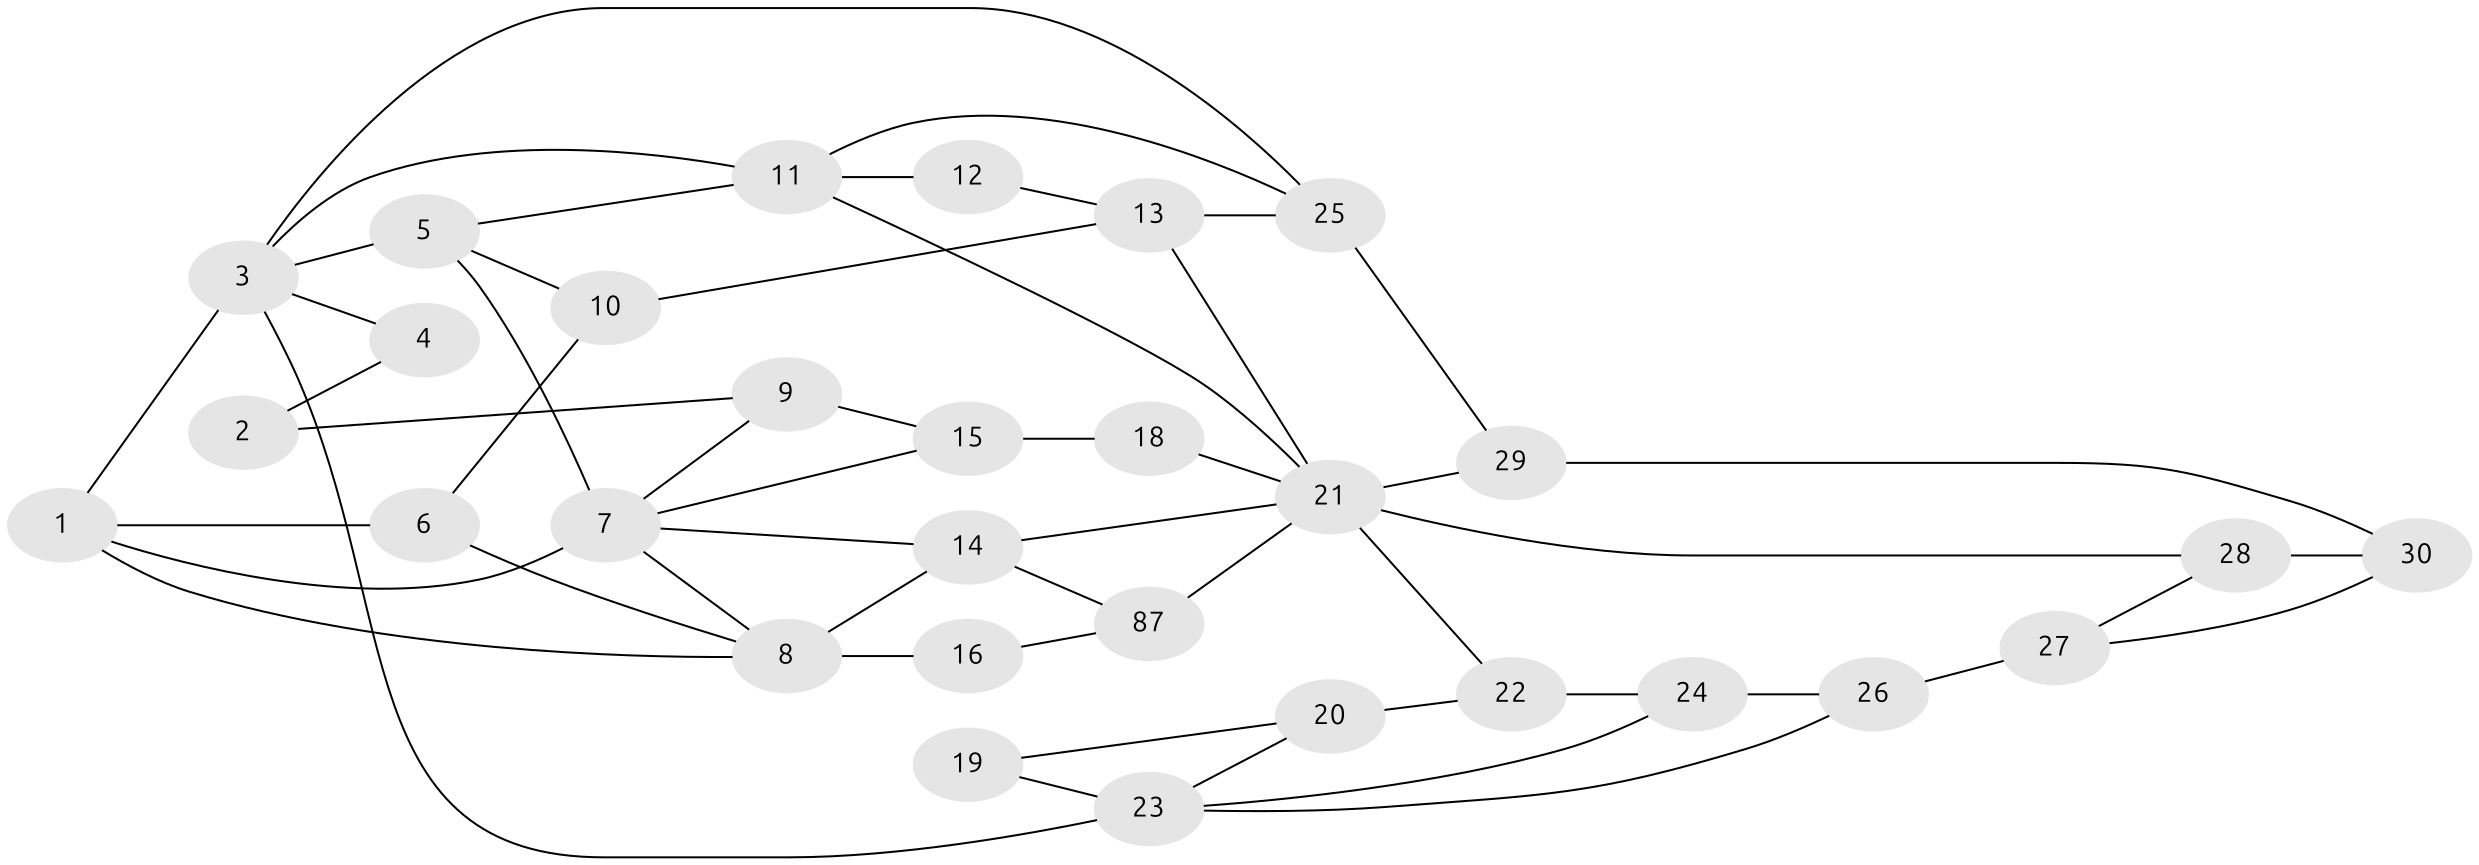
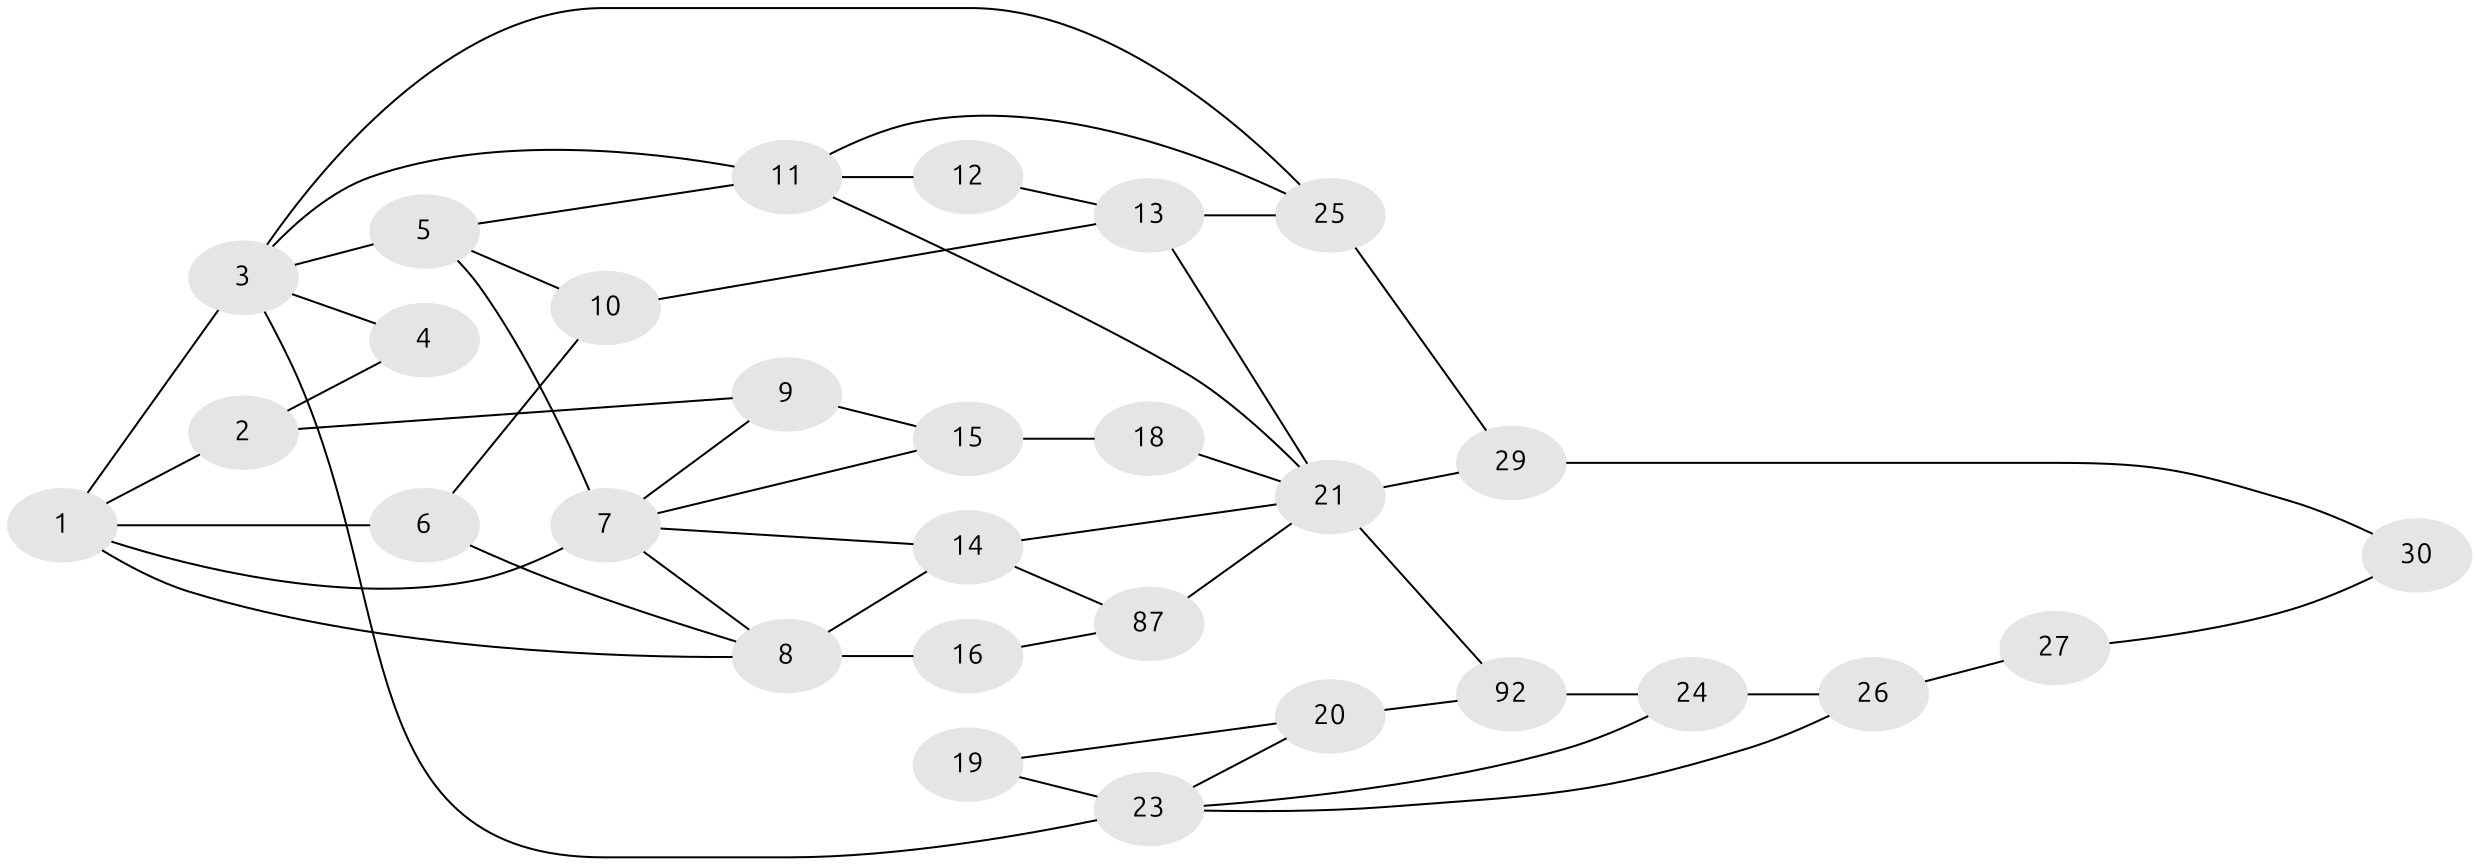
edge "2" -- "1": added
node "28": removed
node "22": label "22" -> "92"
